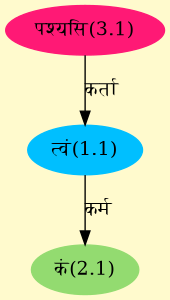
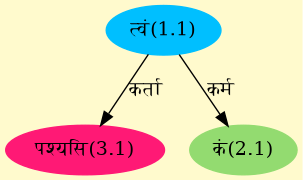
edge "पश्यसि(3.1)" -> "त्वं(1.1)": reversed
